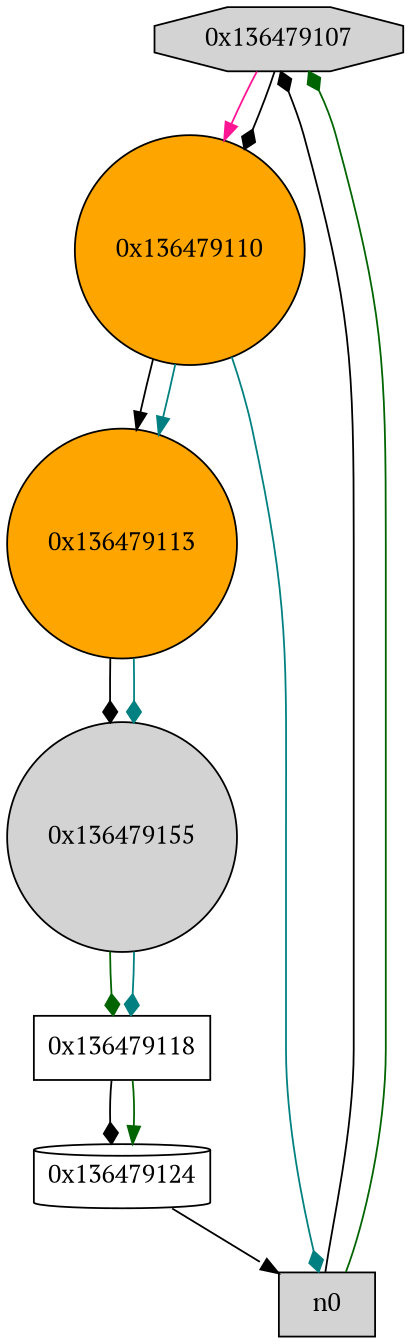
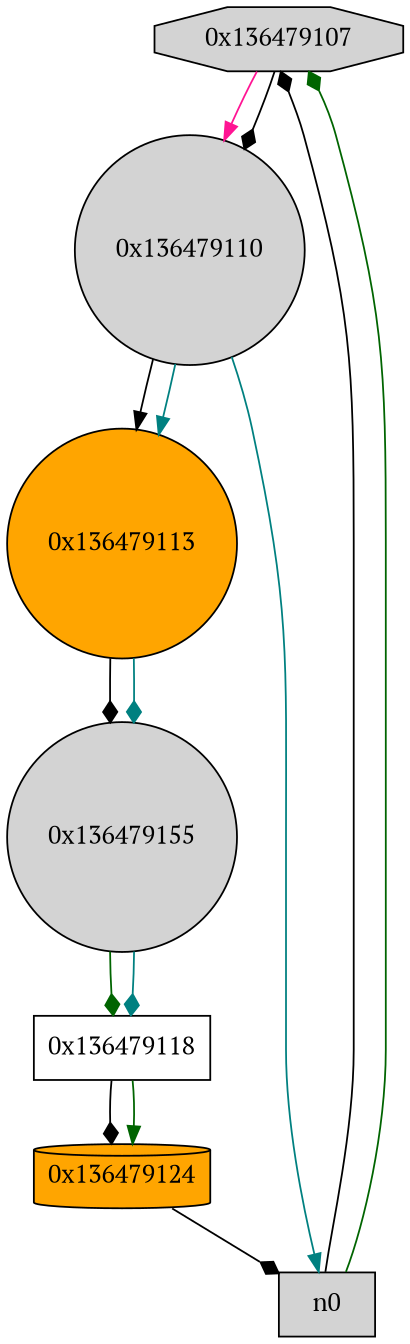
node "0x136479110": fillcolor orange -> lightgrey
edge "0x136479110" -> "n0": arrowhead diamond -> normal
node "0x136479124": fillcolor white -> orange
edge "0x136479124" -> "n0": arrowhead normal -> diamond
